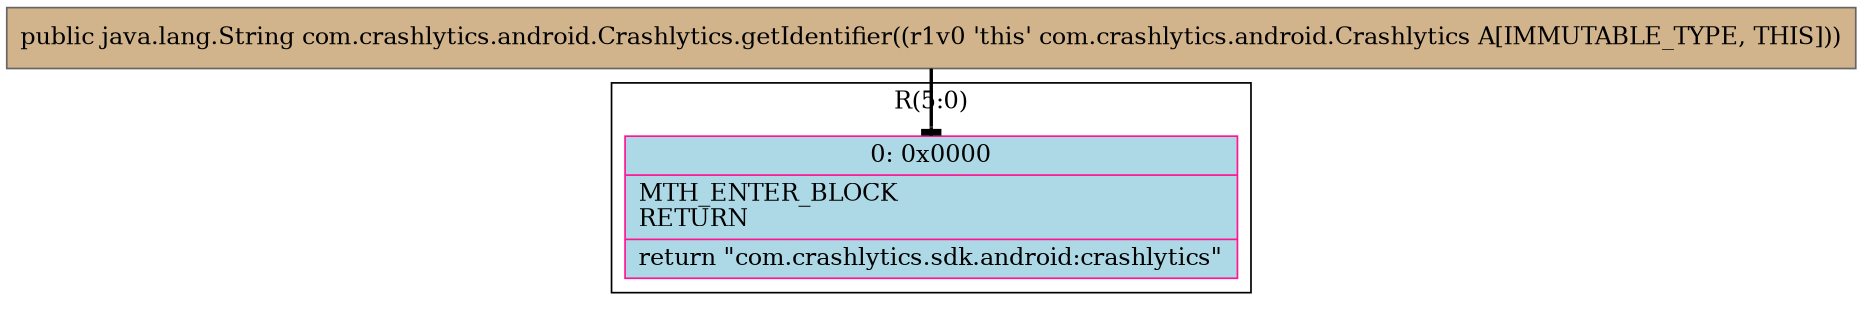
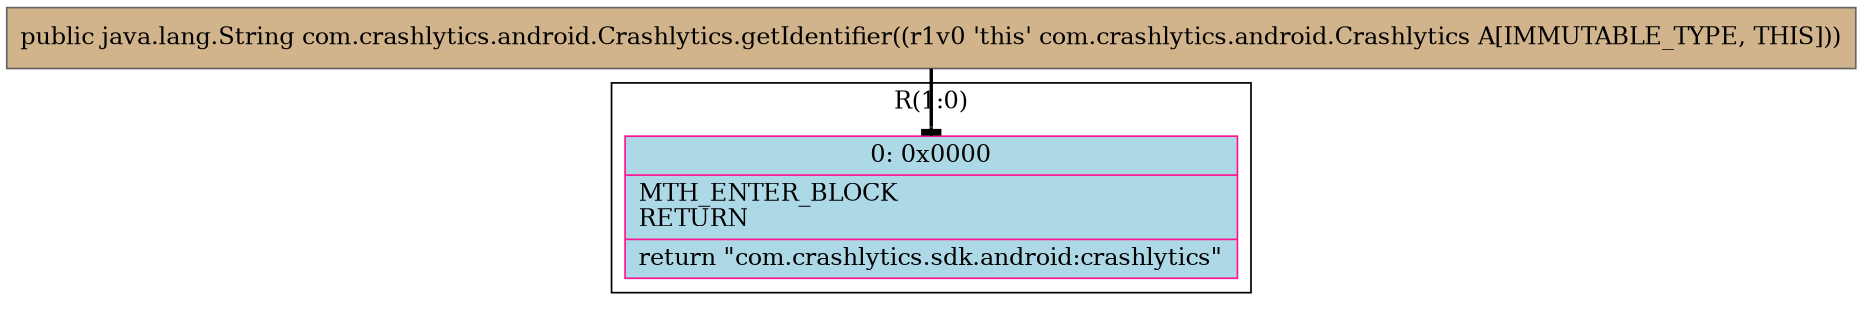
cluster "R(5:0)": label "R(5:0)" -> "R(1:0)"
